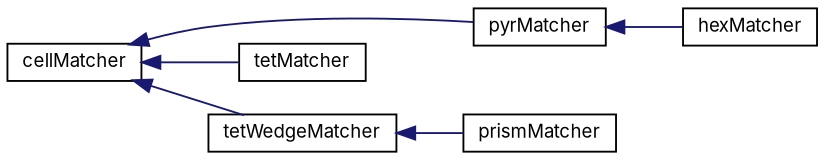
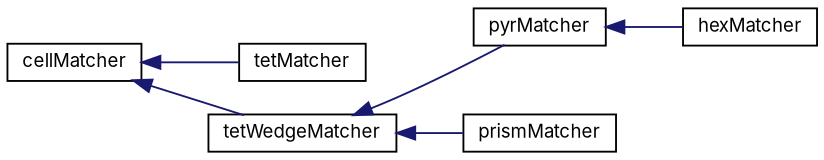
edge "pyrMatcher" -> "cellMatcher": now "pyrMatcher" -> "tetWedgeMatcher"
